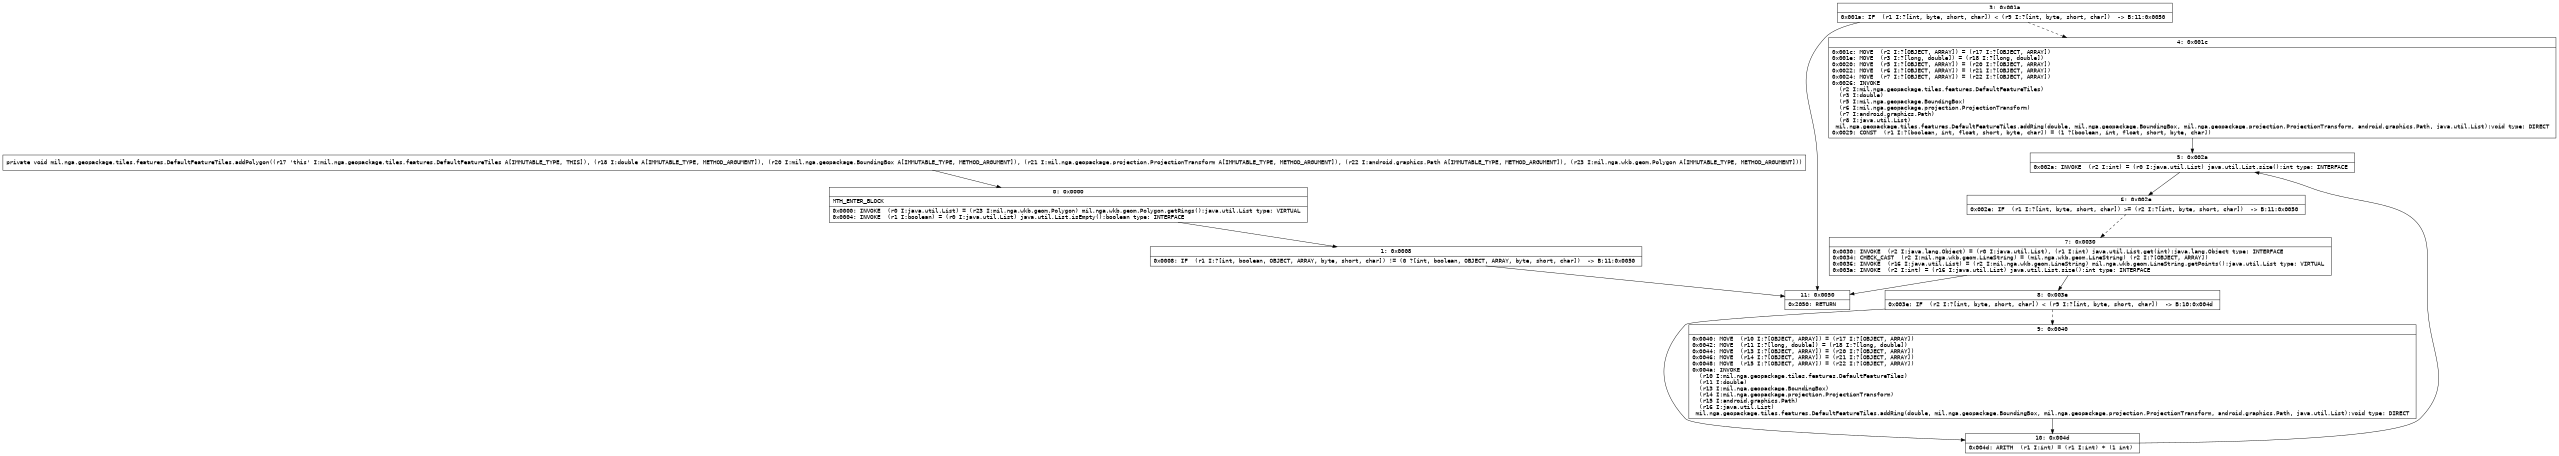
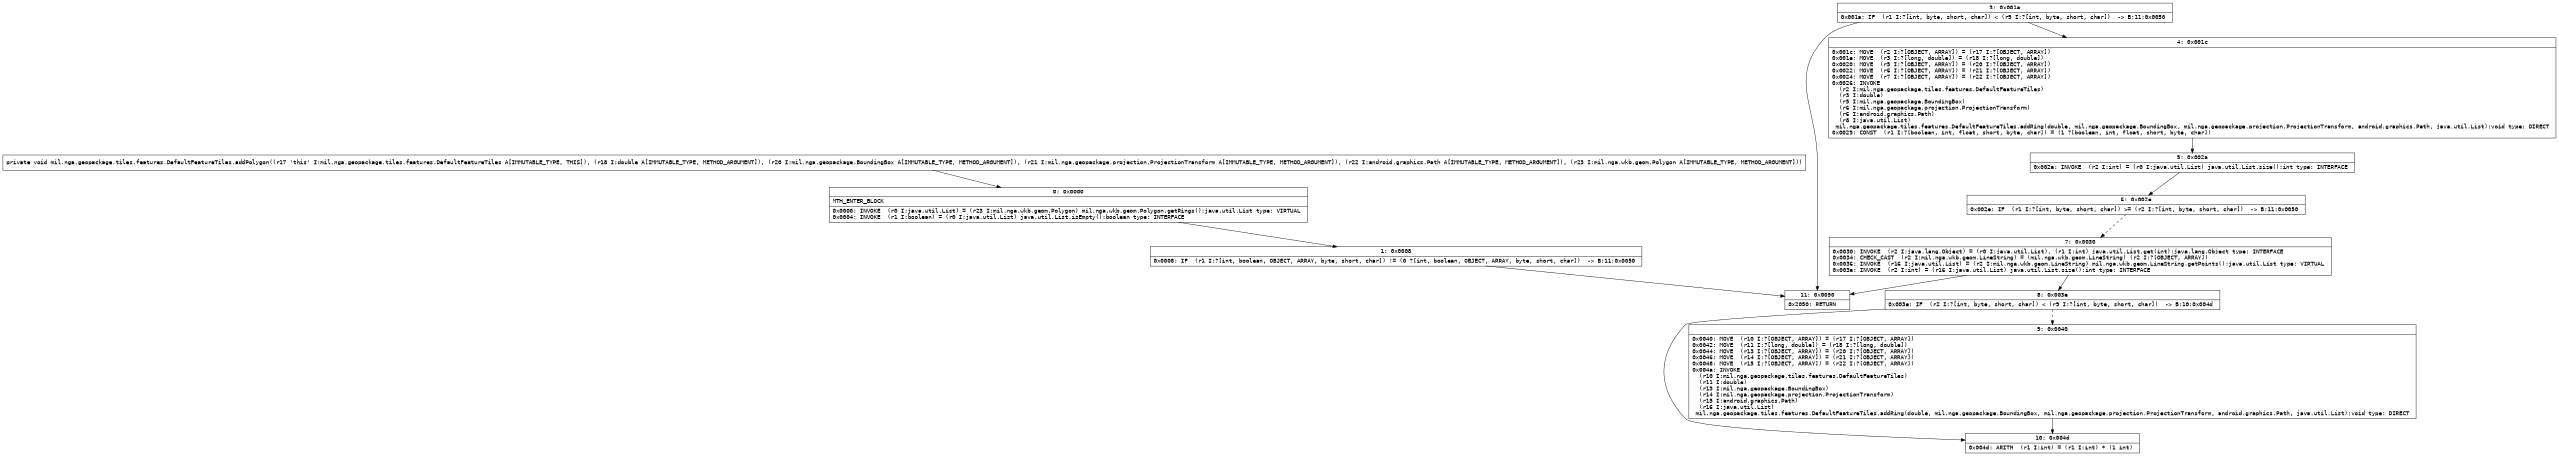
edge "3: 0x001a" -> "4: 0x001c": style dashed -> solid
node "4: 0x001c": text "(r7 I:android.graphics.Path)" -> "(r6 I:android.graphics.Path)"
edge "10: 0x004d" -> "5: 0x002a": removed
